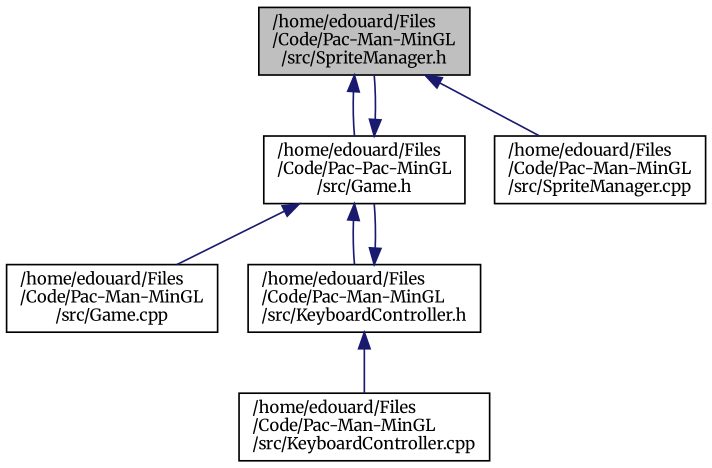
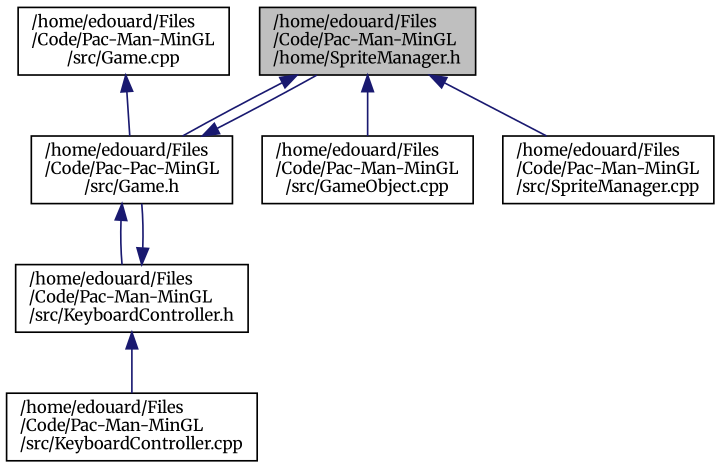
node "/home/edouard/Files /Code/Pac-Man-MinGL /src/SpriteManager.h": label "/home/edouard/Files /Code/Pac-Man-MinGL /src/SpriteManager.h" -> "/home/edouard/Files /Code/Pac-Man-MinGL /home/SpriteManager.h"
node "/home/edouard/Files /Code/Pac-Man-MinGL /src/GameObject.cpp": added
edge "/home/edouard/Files /Code/Pac-Man-MinGL /src/Game.cpp" -> "/home/edouard/Files /Code/Pac-Pac-MinGL /src/Game.h": reversed
